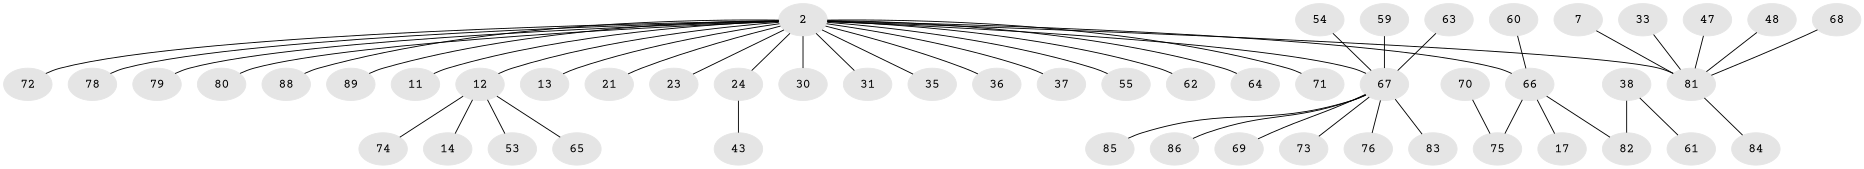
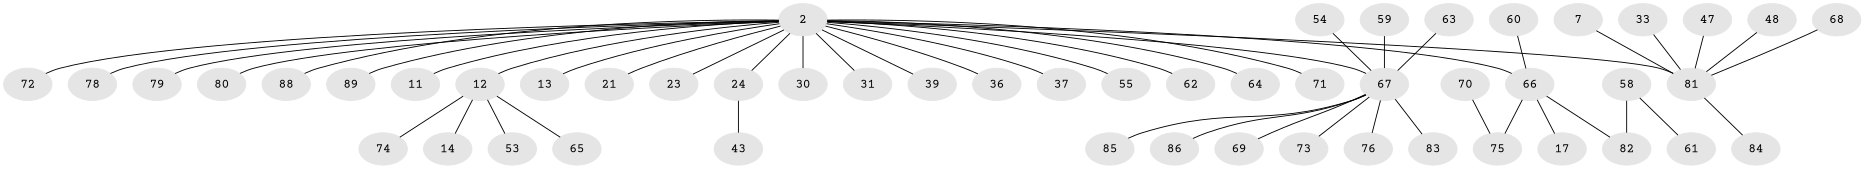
node "35": label "35" -> "39"
node "38": label "38" -> "58"
